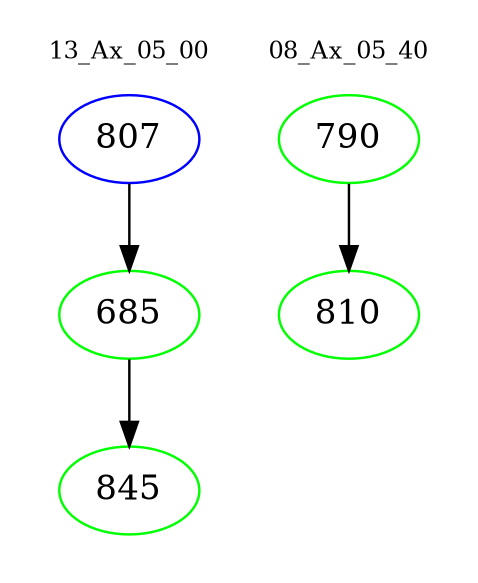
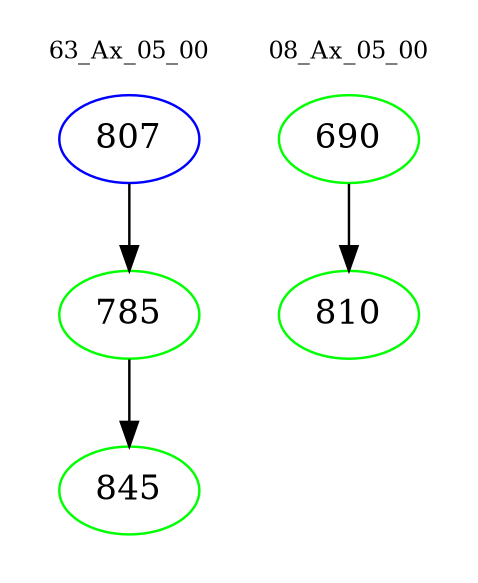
cluster "13_Ax_05_00": label "13_Ax_05_00" -> "63_Ax_05_00"
cluster "08_Ax_05_40": label "08_Ax_05_40" -> "08_Ax_05_00"
node "790": label "790" -> "690"
node "685": label "685" -> "785"
